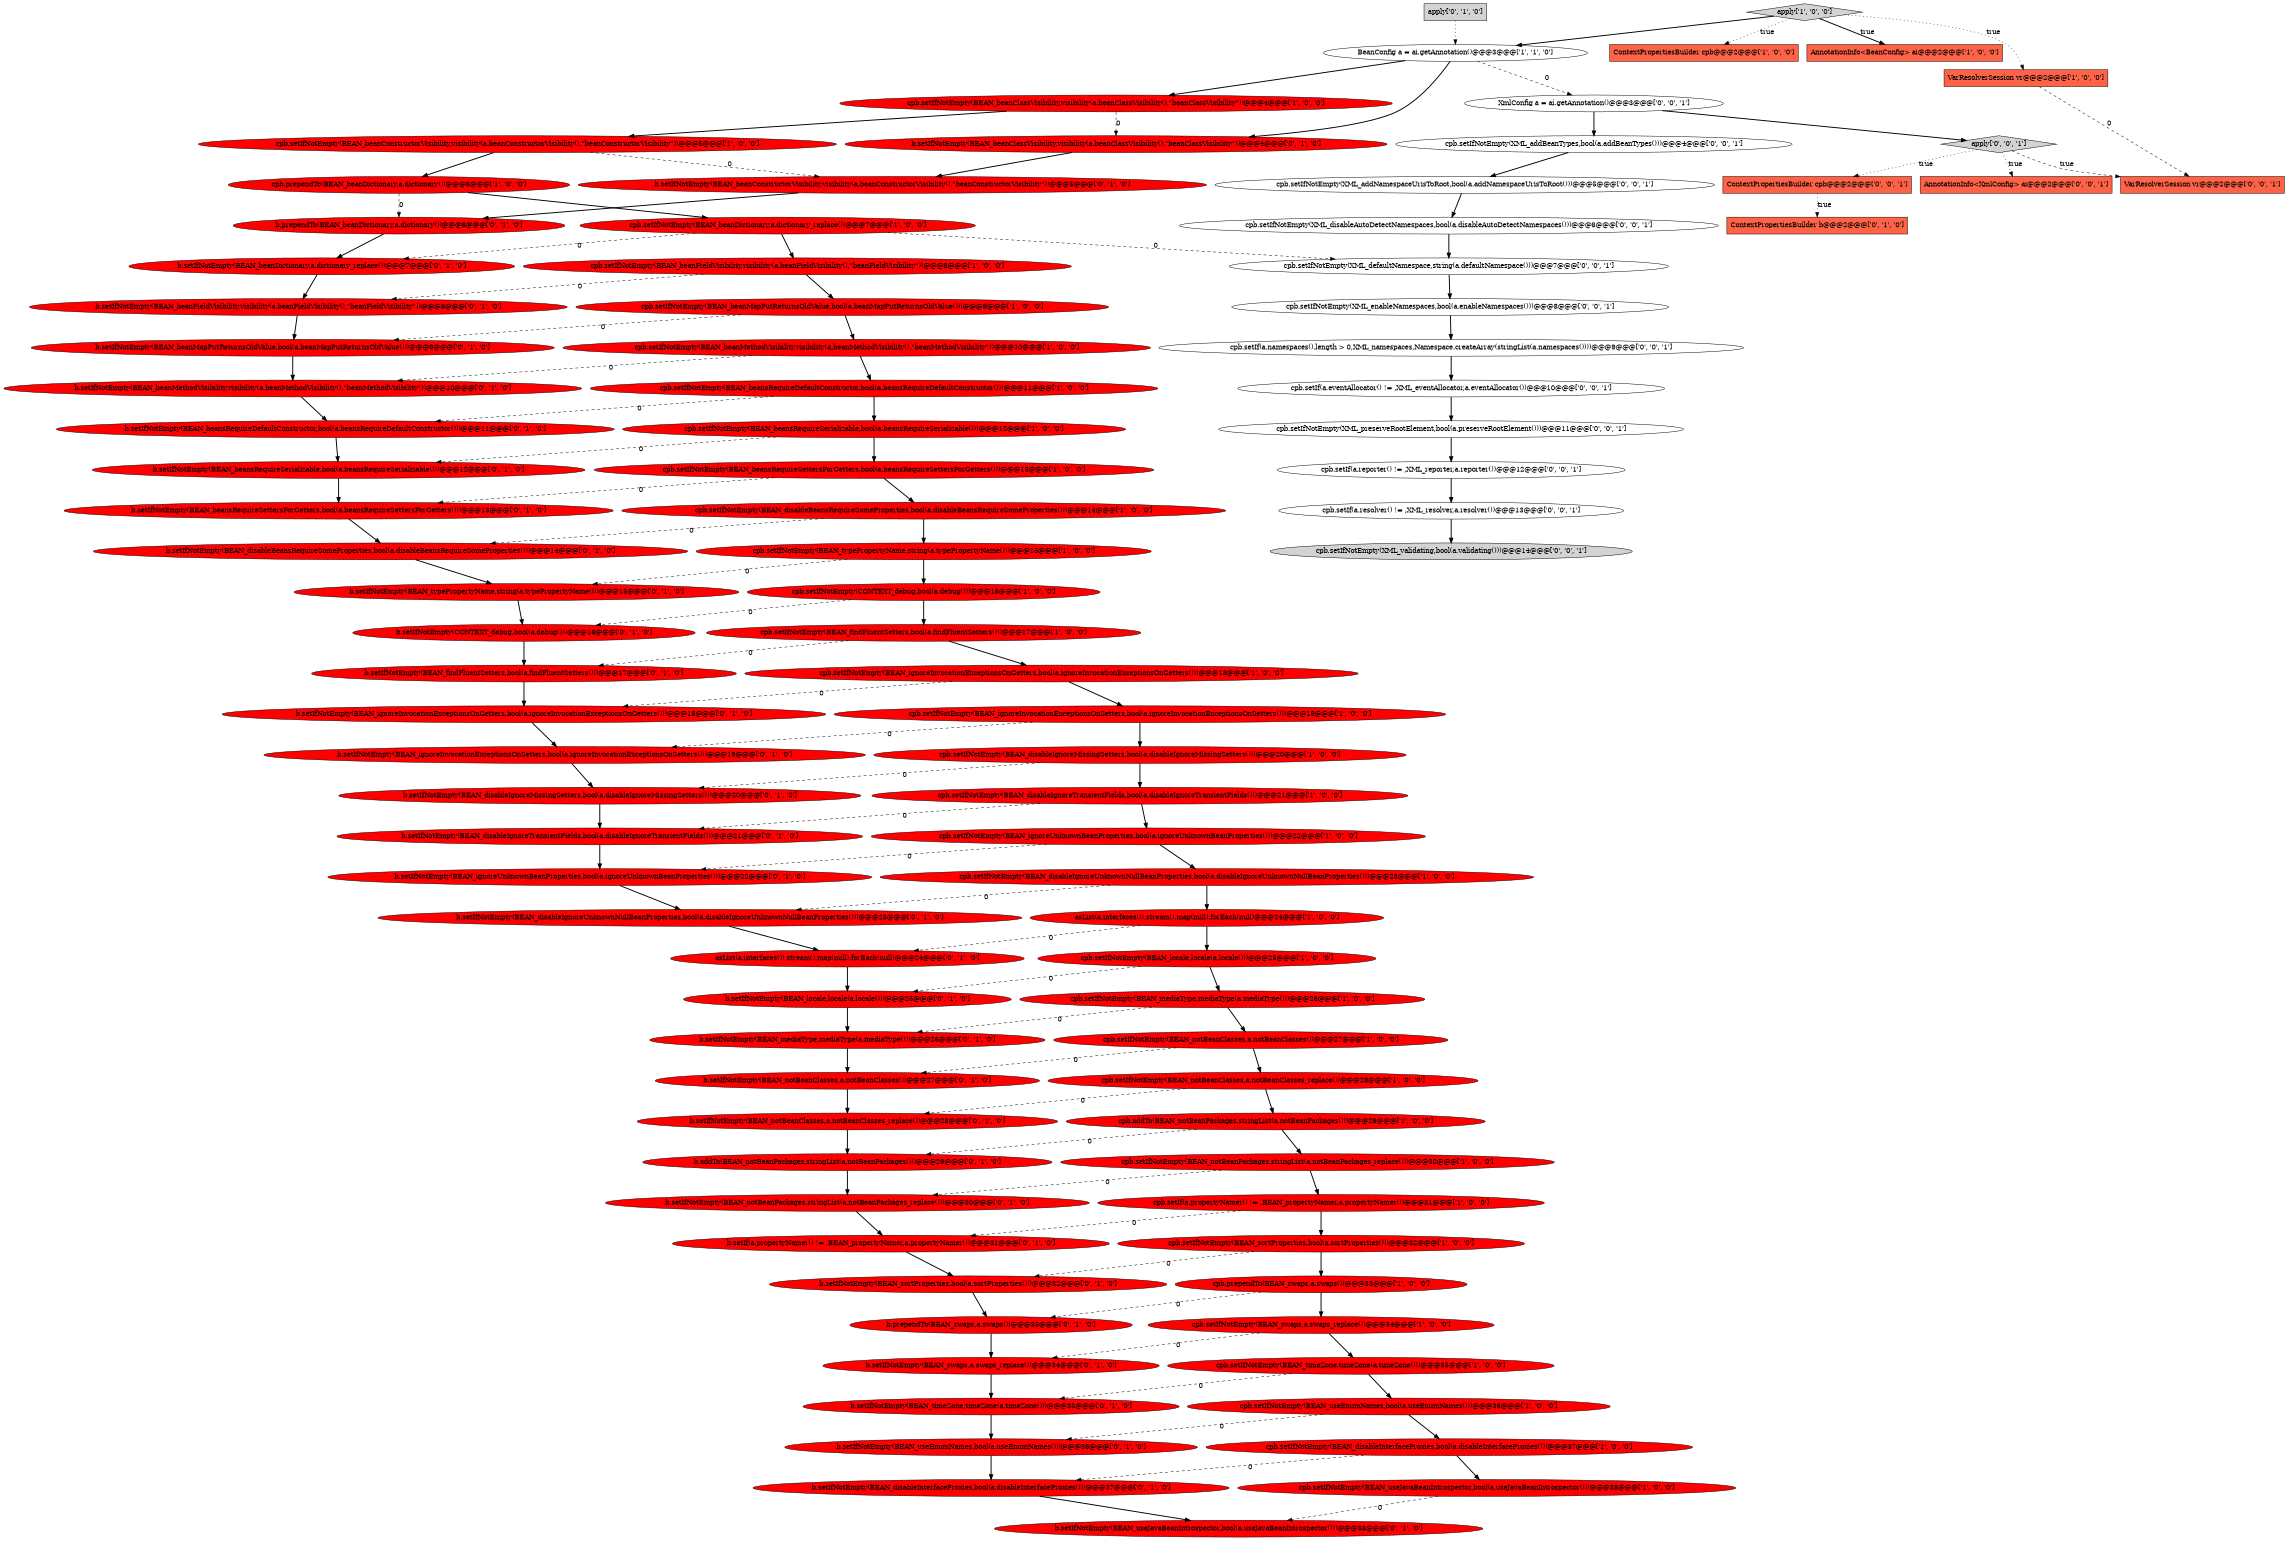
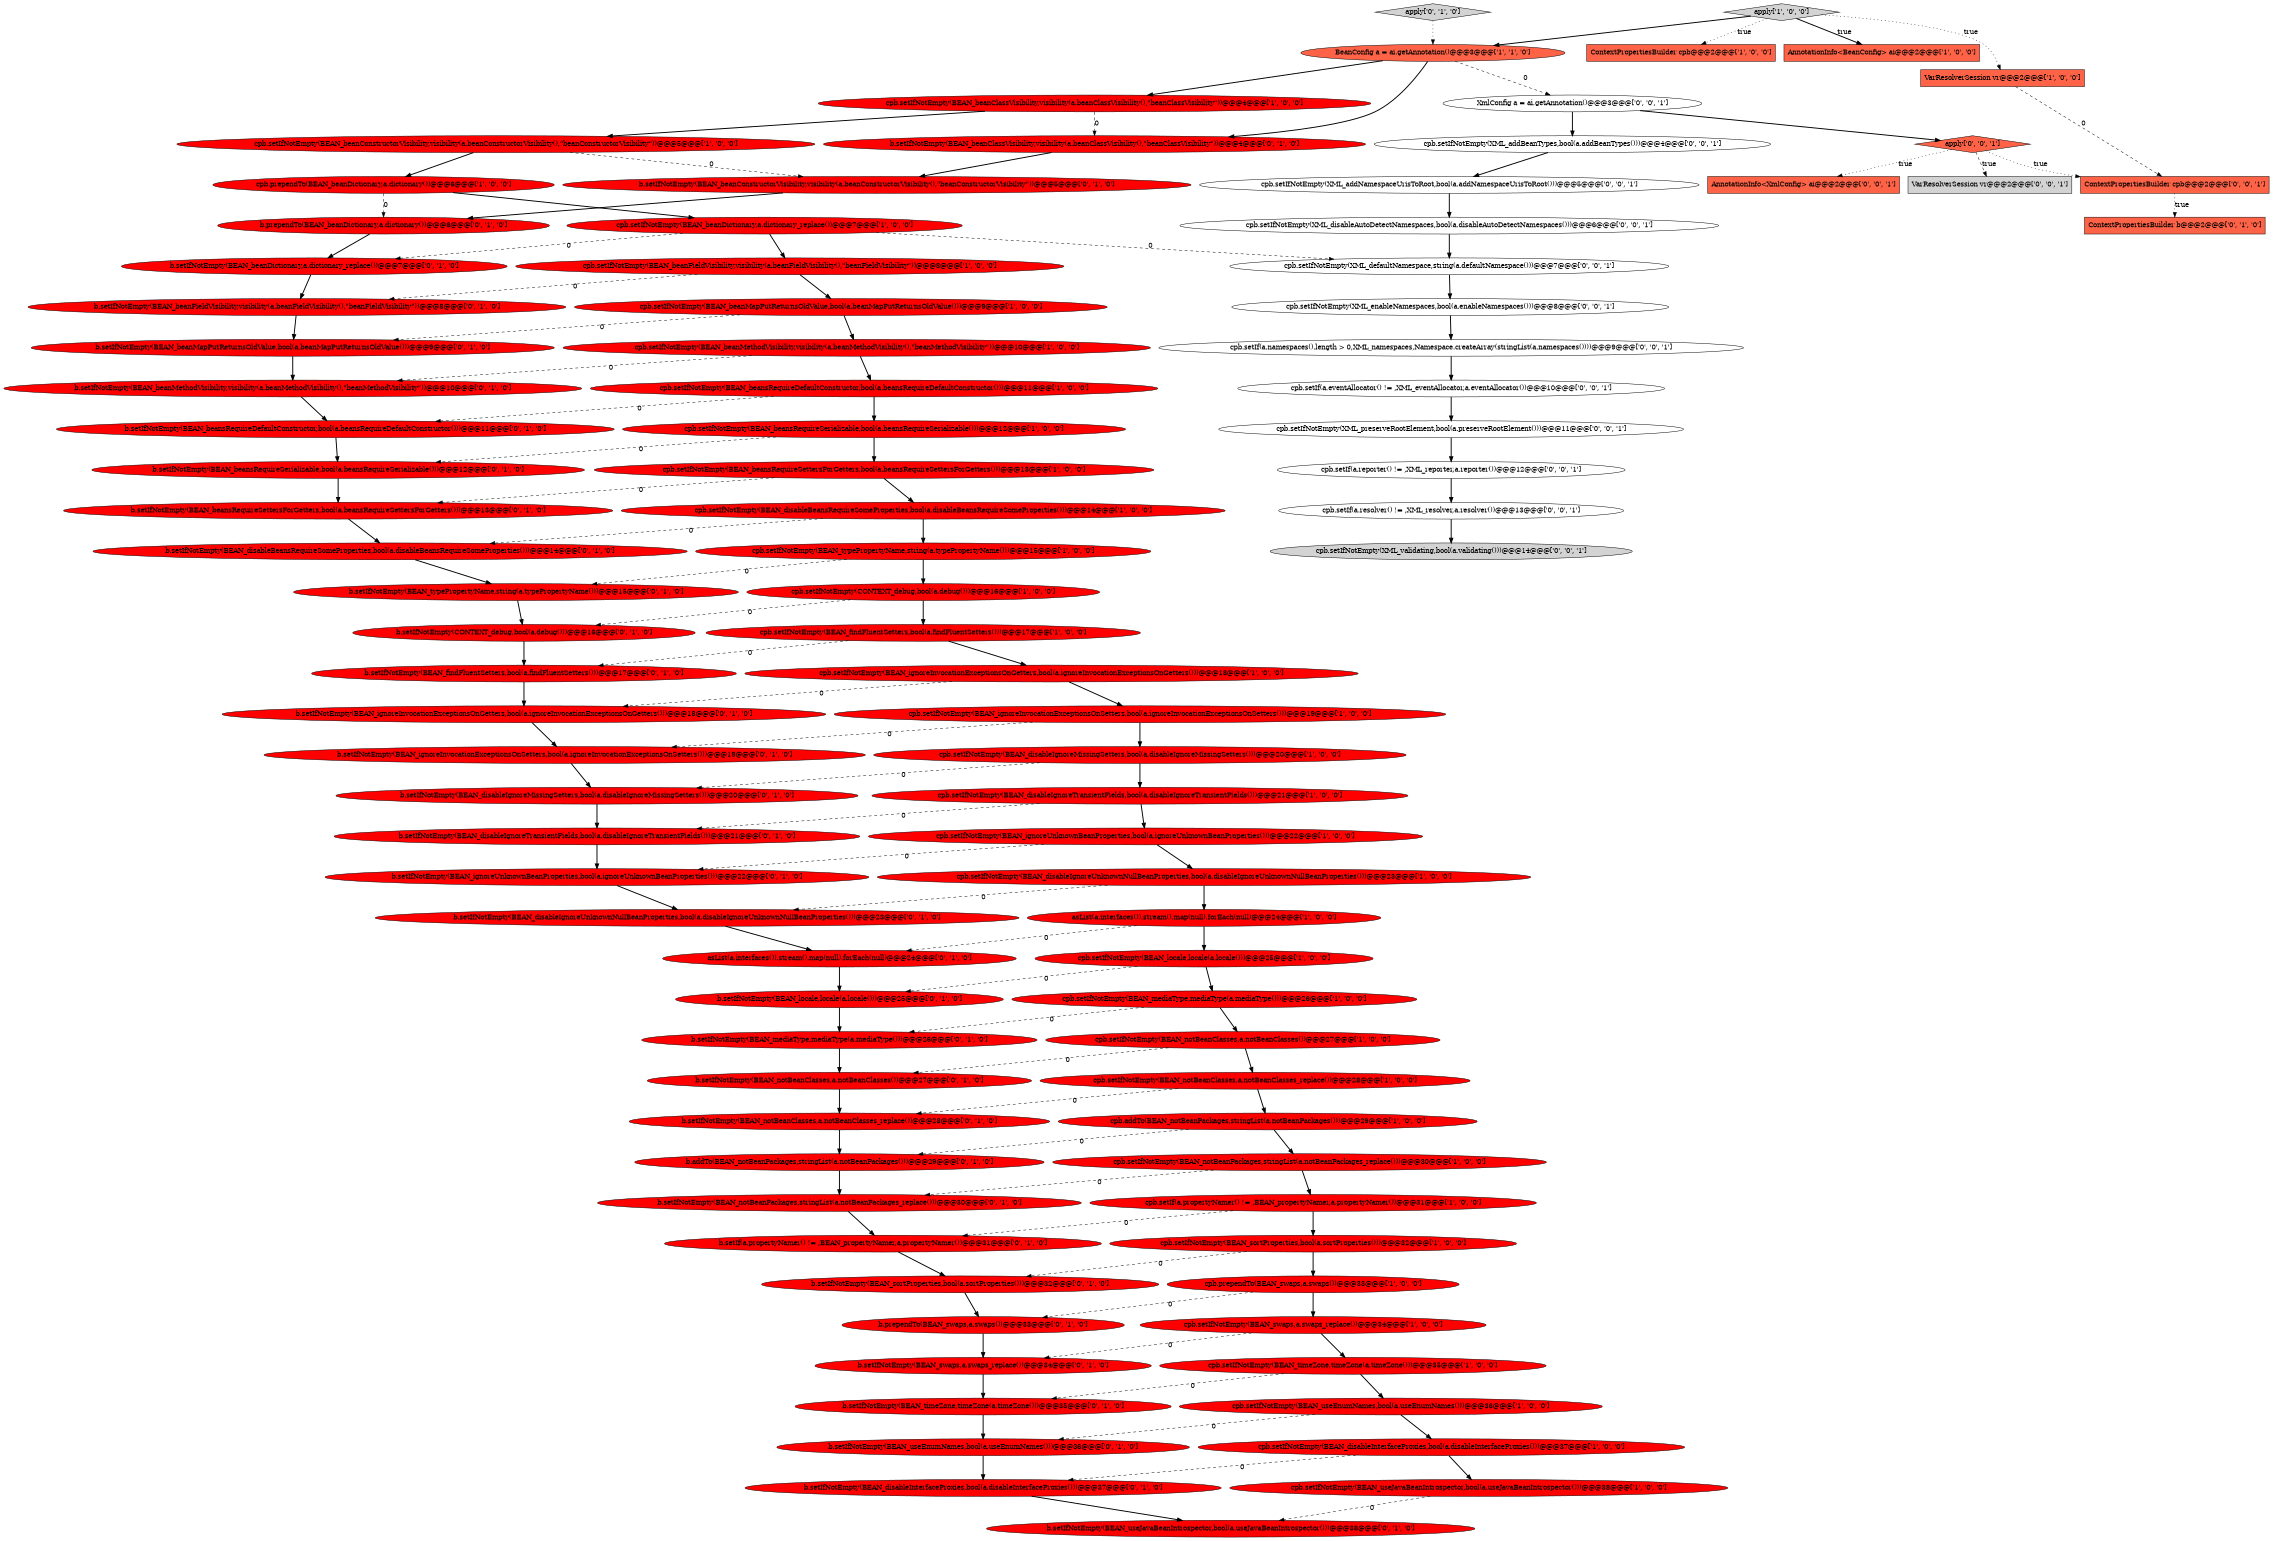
node "apply['0', '1', '0']": shape box -> diamond
node "BeanConfig a = ai.getAnnotation()@@@3@@@['1', '1', '0']": fillcolor white -> tomato
edge "VarResolverSession vr@@@2@@@['1', '0', '0']" -> "VarResolverSession vr@@@2@@@['0', '0', '1']": now "VarResolverSession vr@@@2@@@['1', '0', '0']" -> "ContextPropertiesBuilder cpb@@@2@@@['0', '0', '1']"
node "apply['0', '0', '1']": fillcolor lightgray -> tomato
node "VarResolverSession vr@@@2@@@['0', '0', '1']": fillcolor tomato -> lightgray
